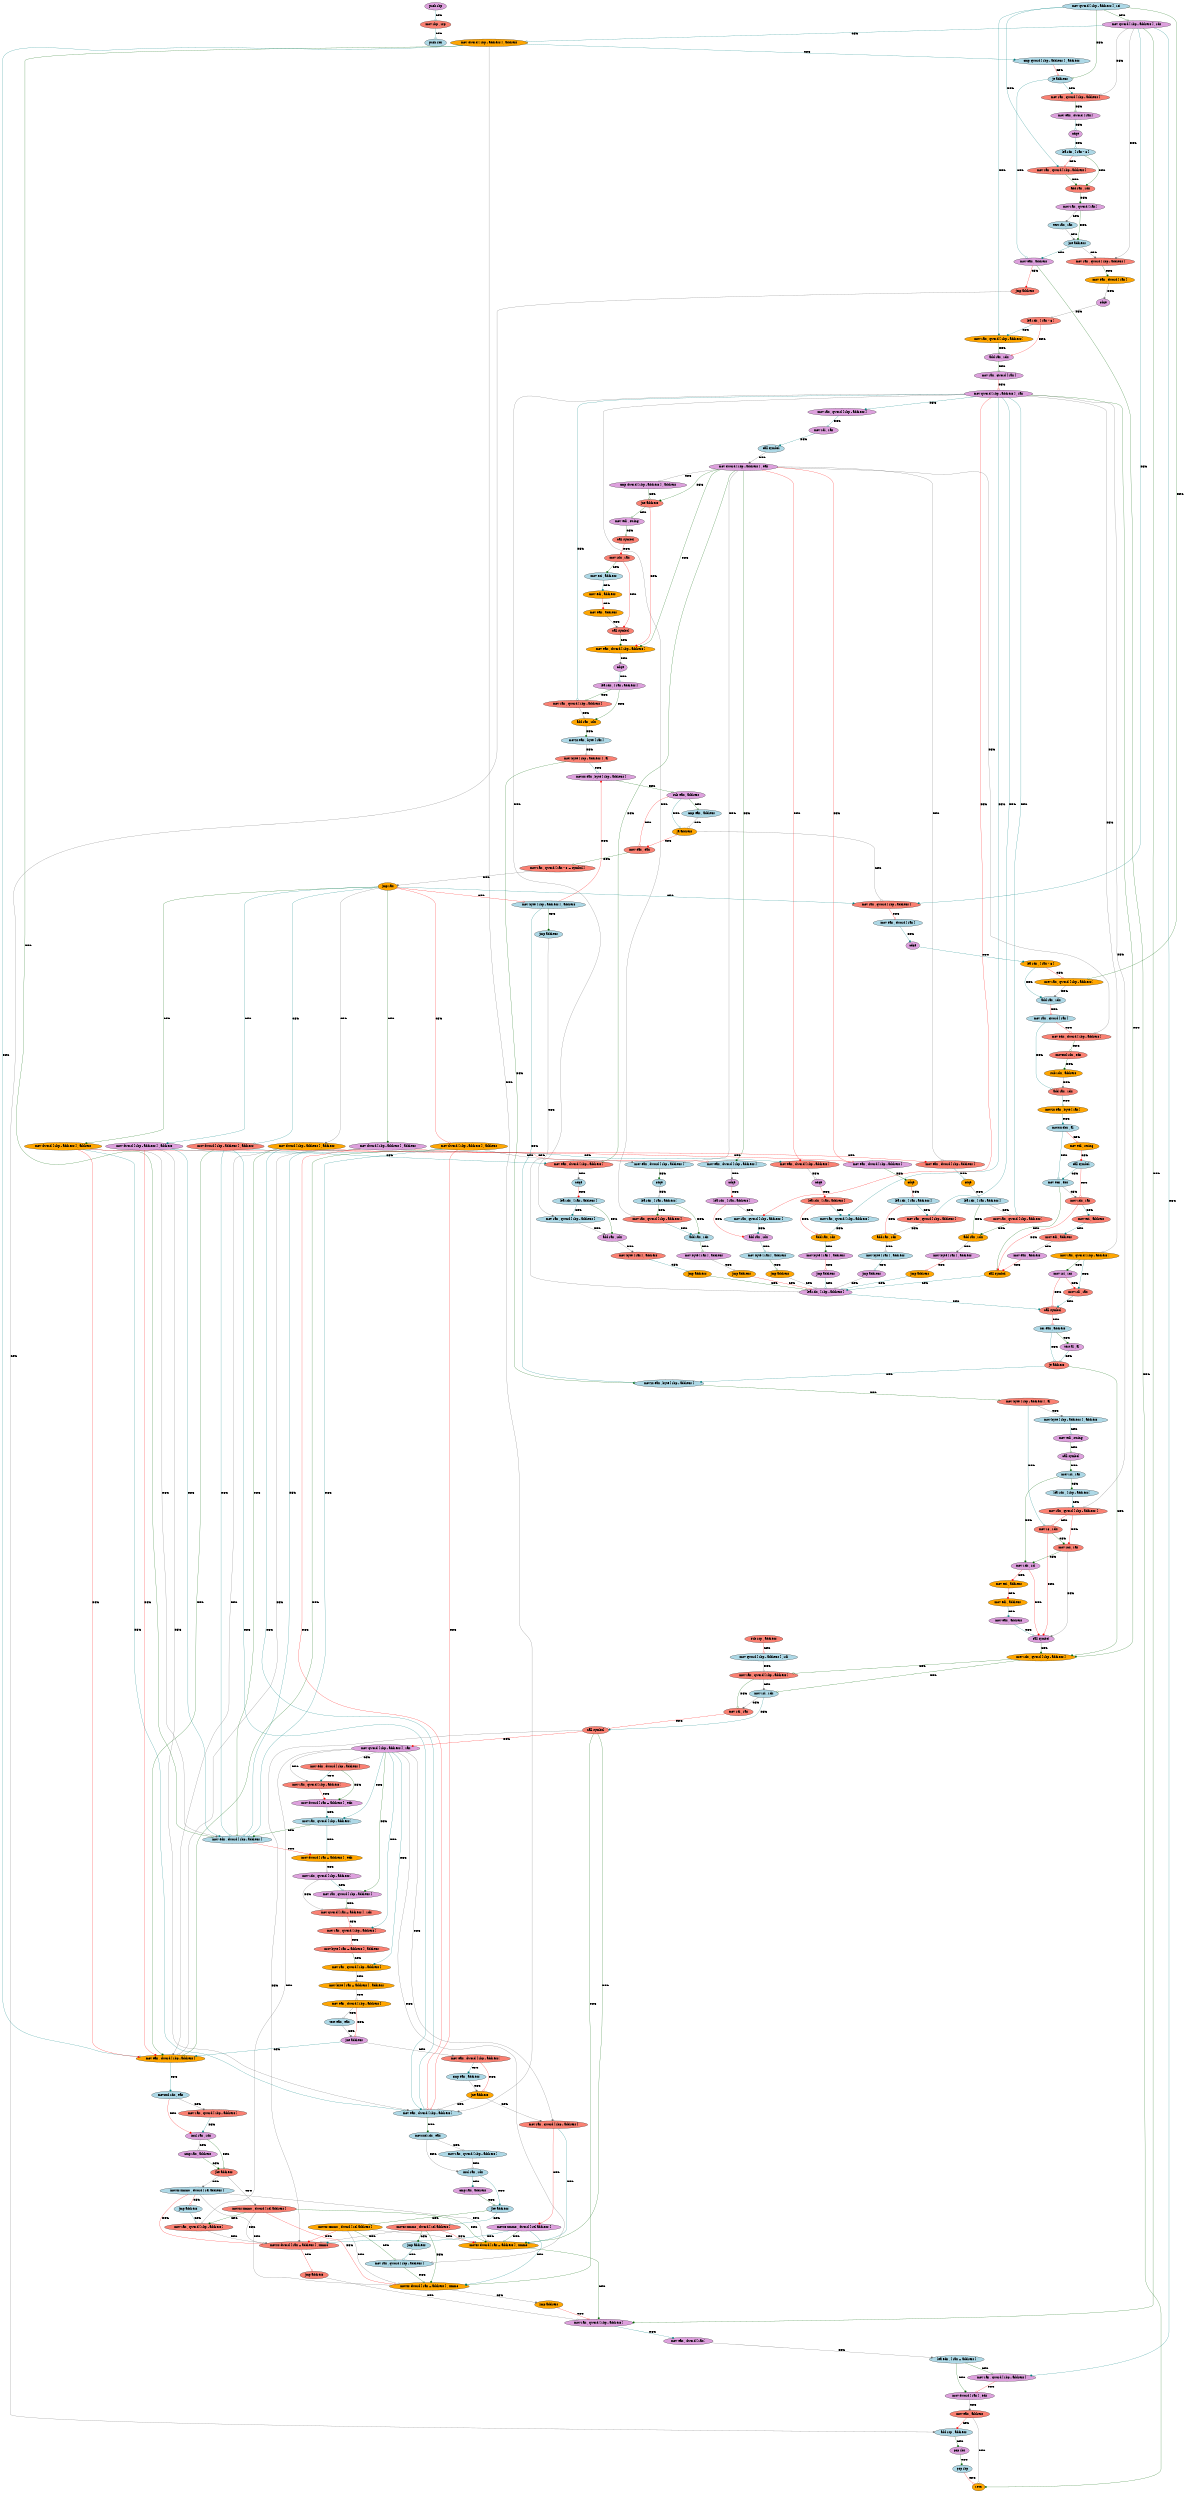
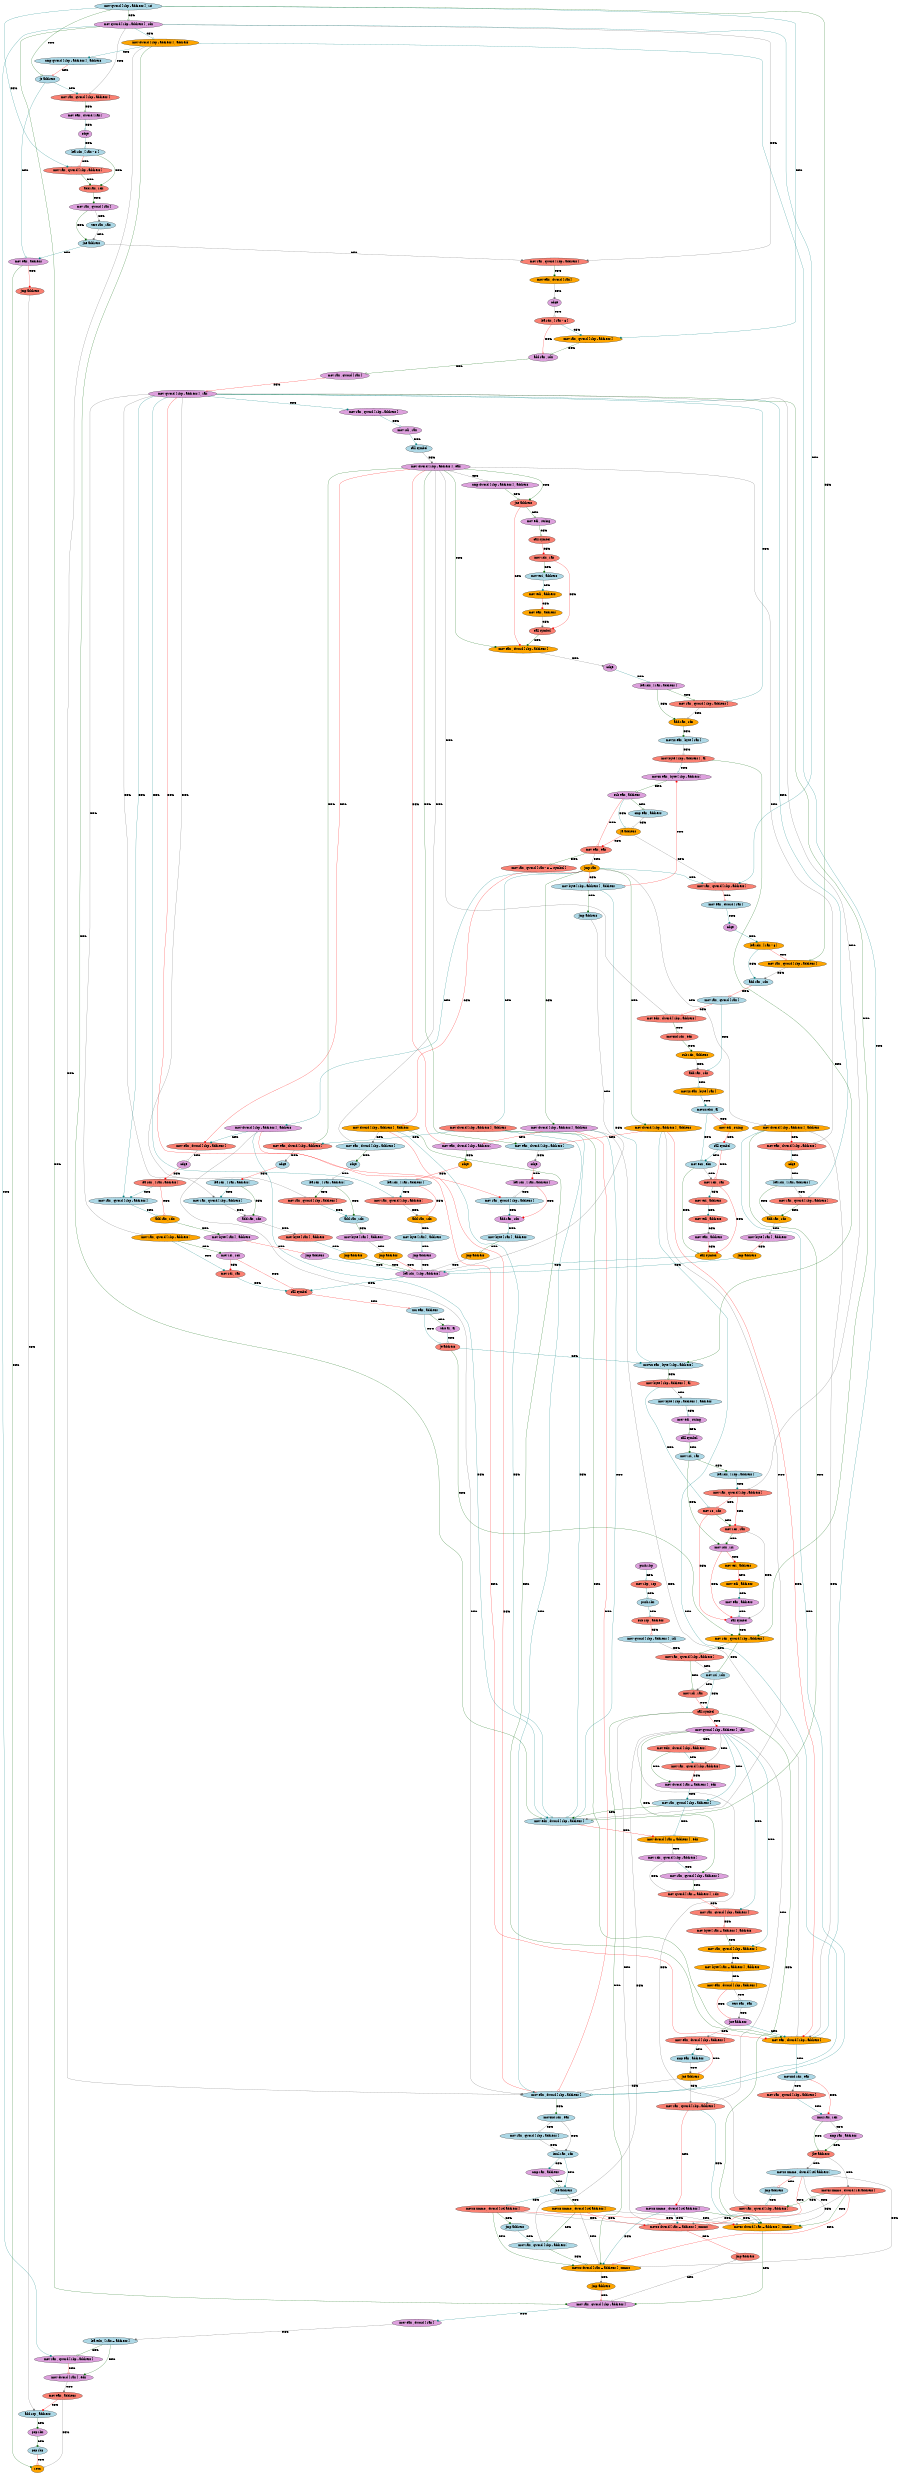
edge "mov rax , qword [ rax * 8 + symbol ]" -> "jmp rax": now "mov eax , eax" -> "jmp rax"
edge "push rbx" -> "sub rsp , address": added, label "CFG"
